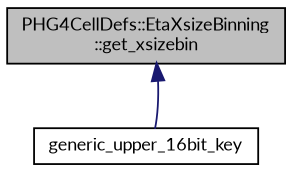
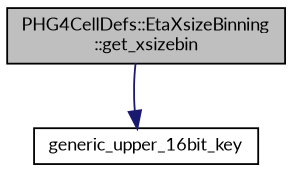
edge "generic_upper_16bit_key" -> "PHG4CellDefs::EtaXsizeBinning ::get_xsizebin": reversed
